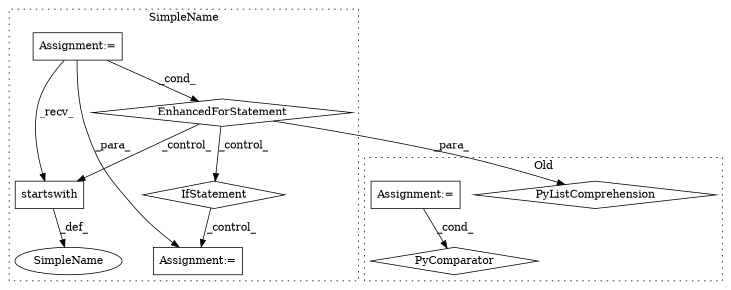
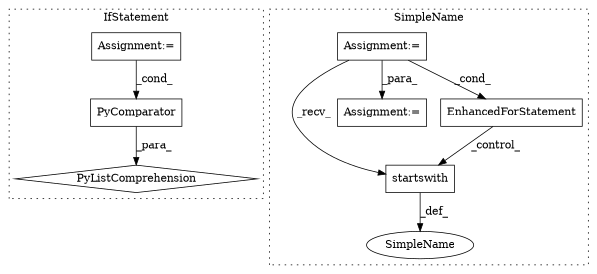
node "EnhancedForStatement": shape diamond -> box
edge "EnhancedForStatement" -> "PyListComprehension": now "PyComparator" -> "PyListComprehension"
cluster "Old": label "Old" -> "IfStatement"
node "IfStatement": removed
node "PyComparator": shape diamond -> box
